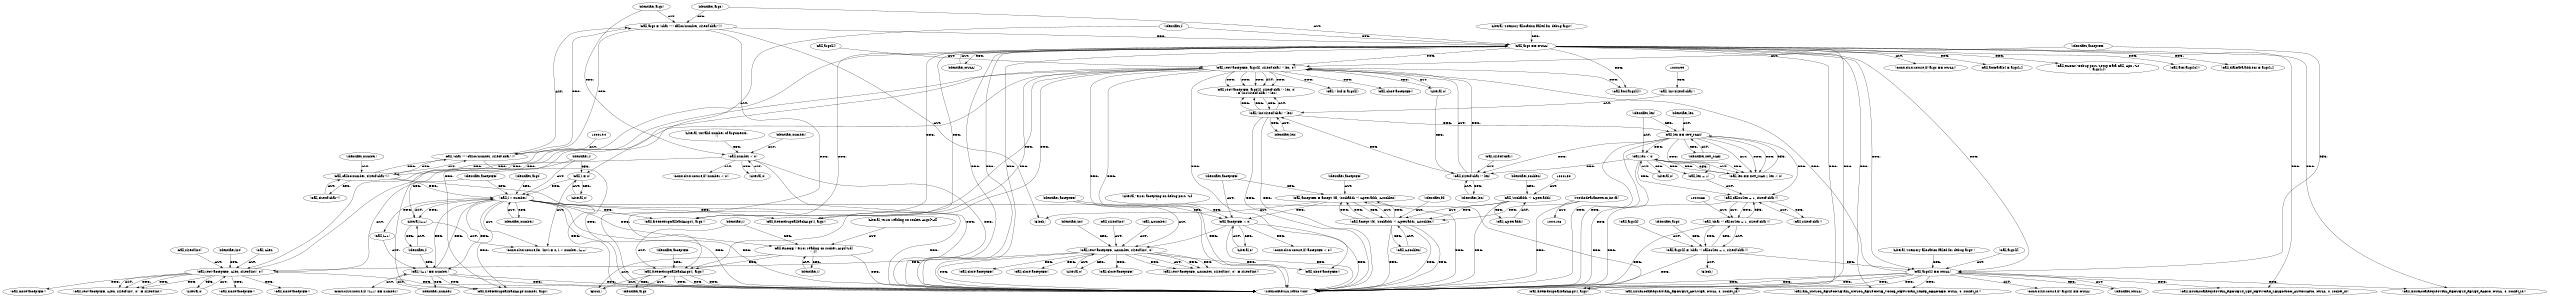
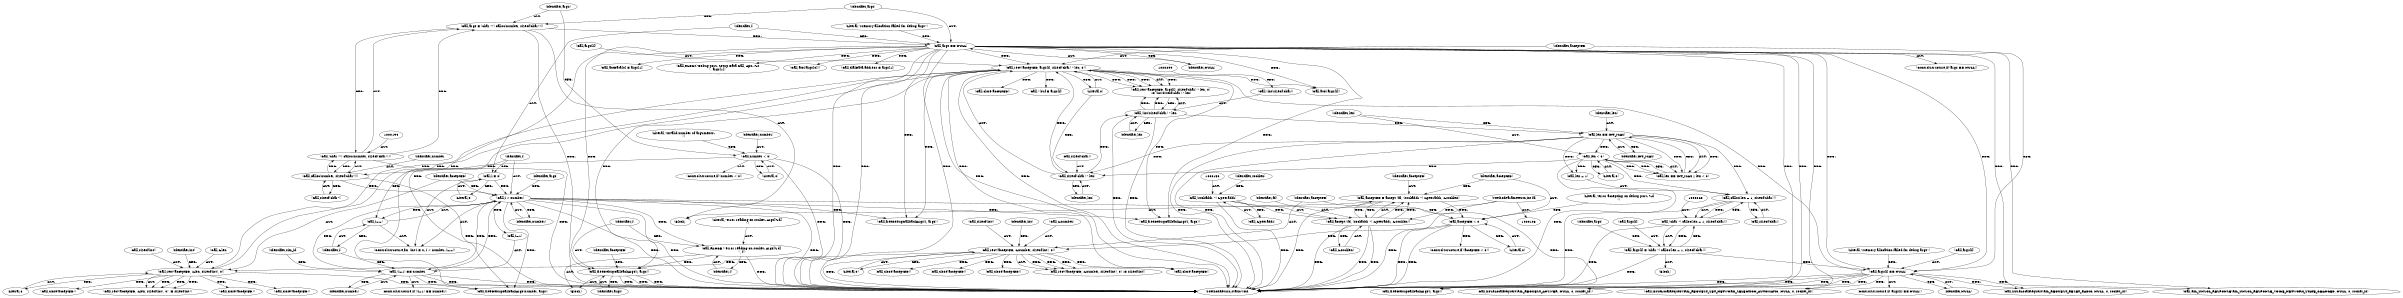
node "(Literal,i++)": label "(Literal,i++)" -> "(Call,i++)"
node "(Identifier,sim_id)": added
